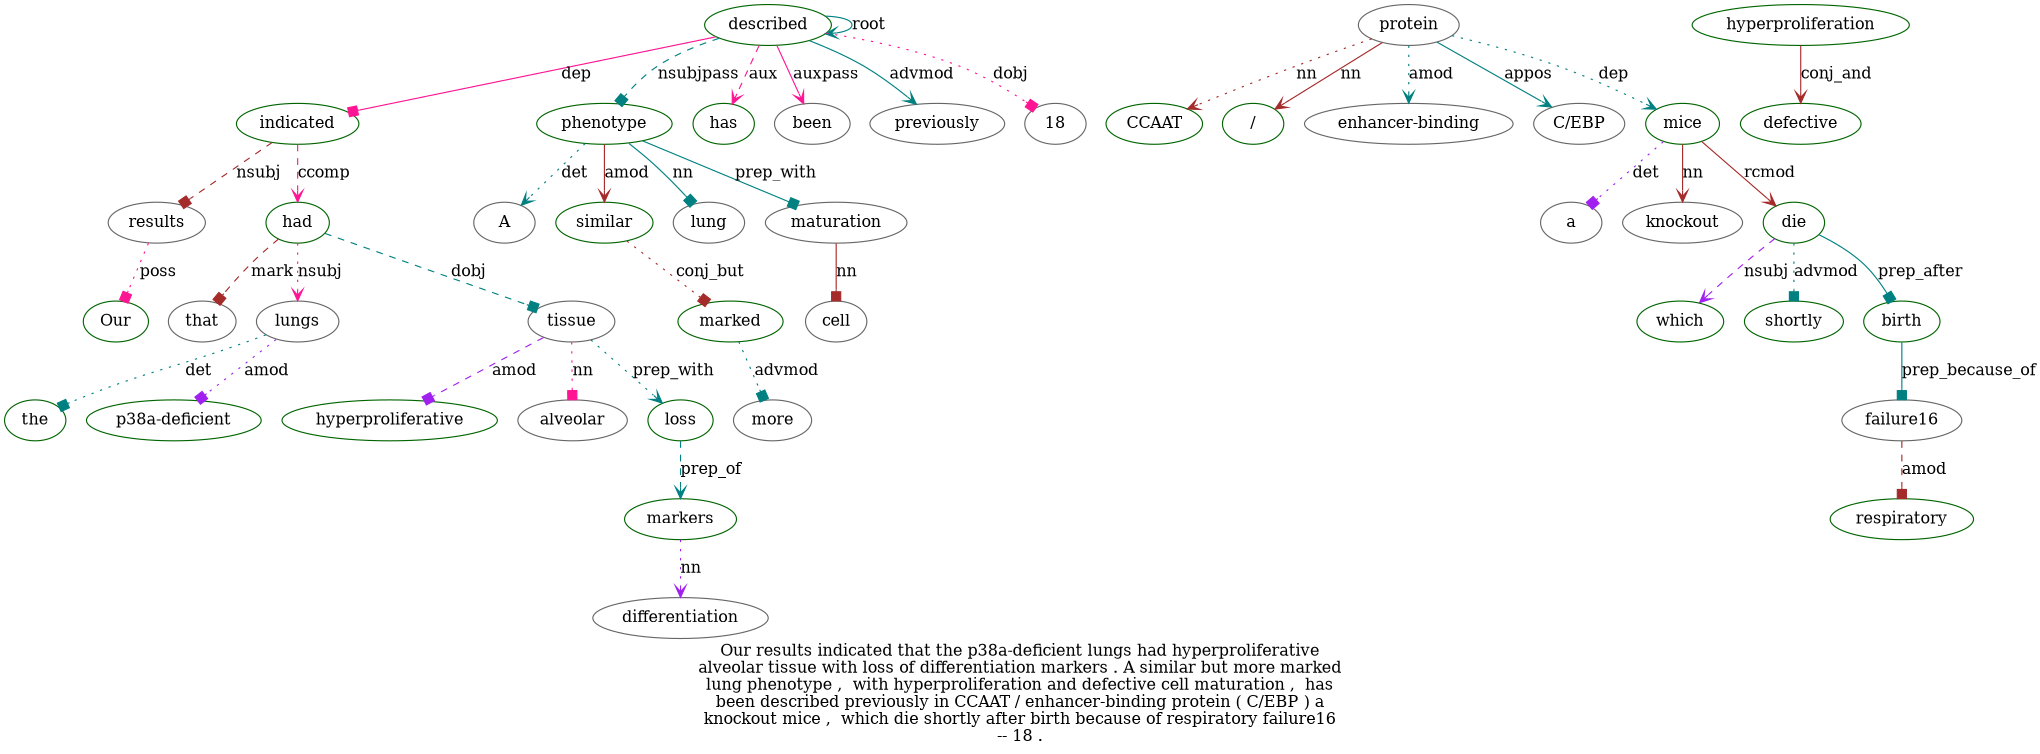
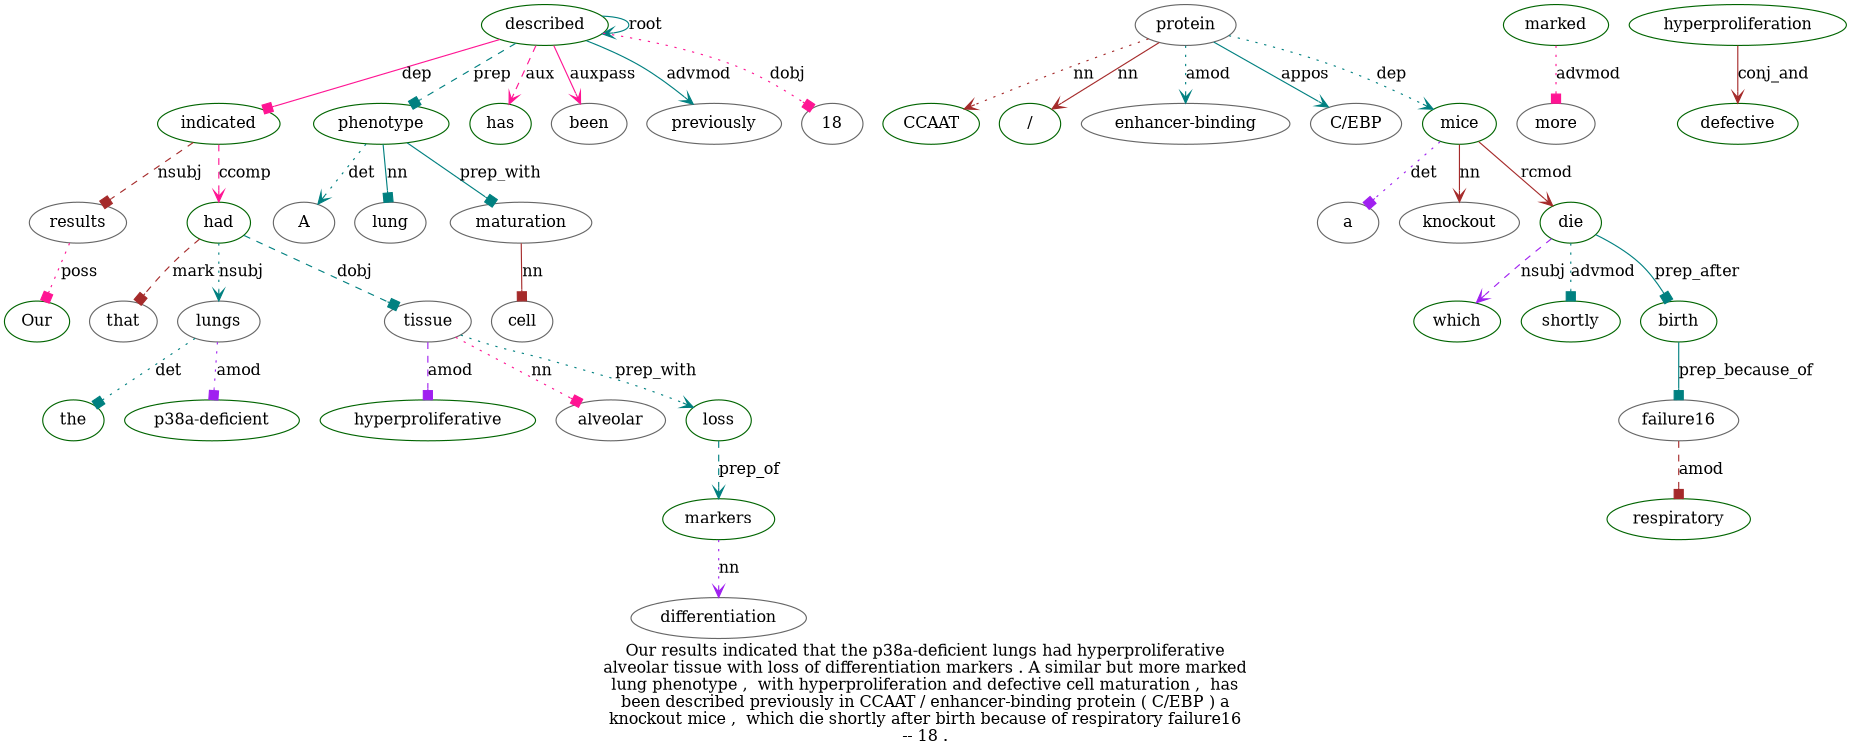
edge "described" -> "phenotype": label "nsubjpass" -> "prep"
node "similar": removed
edge "had" -> "lungs": color deeppink -> teal
edge "marked" -> "more": color teal -> deeppink
